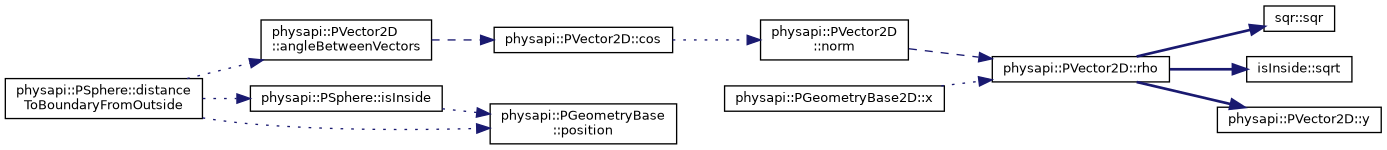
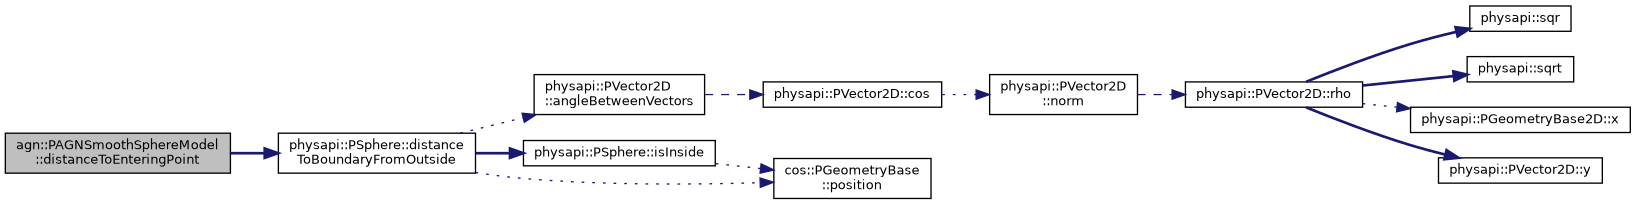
node "sqr::sqr": label "sqr::sqr" -> "physapi::sqr"
node "isInside::sqrt": label "isInside::sqrt" -> "physapi::sqrt"
edge "physapi::PGeometryBase2D::x" -> "physapi::PVector2D::rho": reversed
edge "physapi::PSphere::distance ToBoundaryFromOutside" -> "physapi::PSphere::isInside": style dotted -> bold
node "physapi::PGeometryBase ::position": label "physapi::PGeometryBase ::position" -> "cos::PGeometryBase ::position"
node "agn::PAGNSmoothSphereModel ::distanceToEnteringPoint": added
